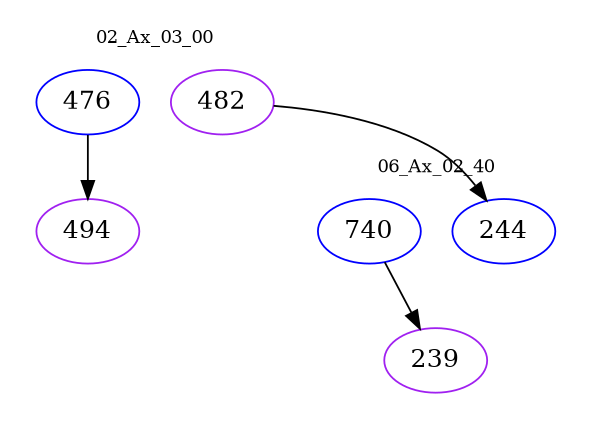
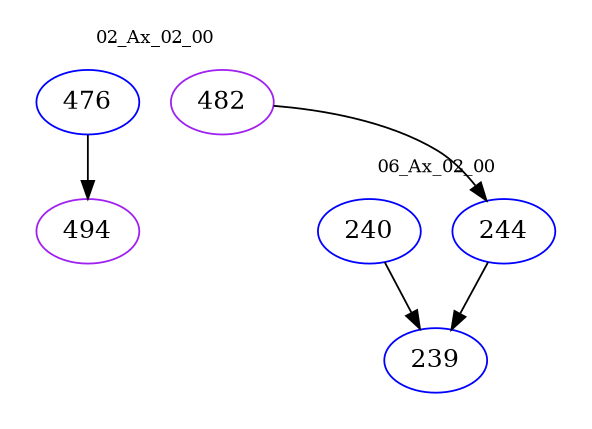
cluster "02_Ax_03_00": label "02_Ax_03_00" -> "02_Ax_02_00"
cluster "06_Ax_02_40": label "06_Ax_02_40" -> "06_Ax_02_00"
node "740": label "740" -> "240"
edge "244" -> "239": added
node "239": color purple -> blue
